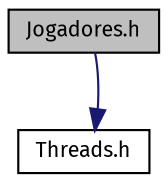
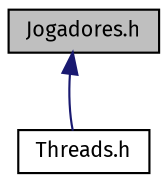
edge "Jogadores.h" -> "Threads.h": reversed
